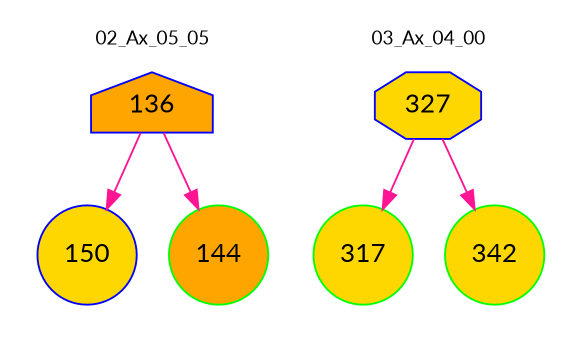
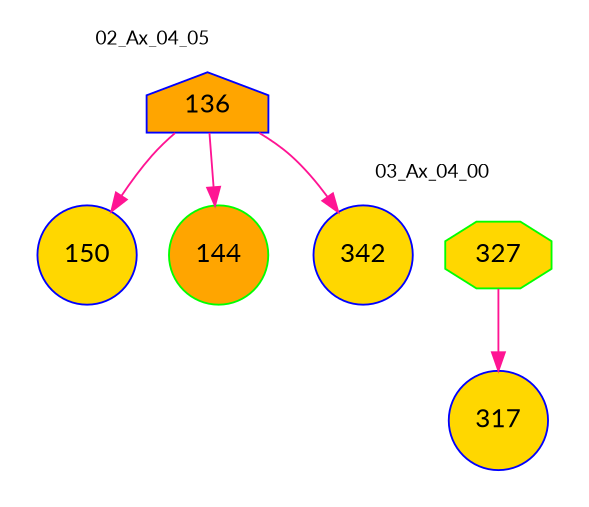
cluster "02_Ax_05_05": label "02_Ax_05_05" -> "02_Ax_04_05"
node "327": color blue -> green
edge "327" -> "342": now "136" -> "342"
node "317": color green -> blue
node "342": color green -> blue
